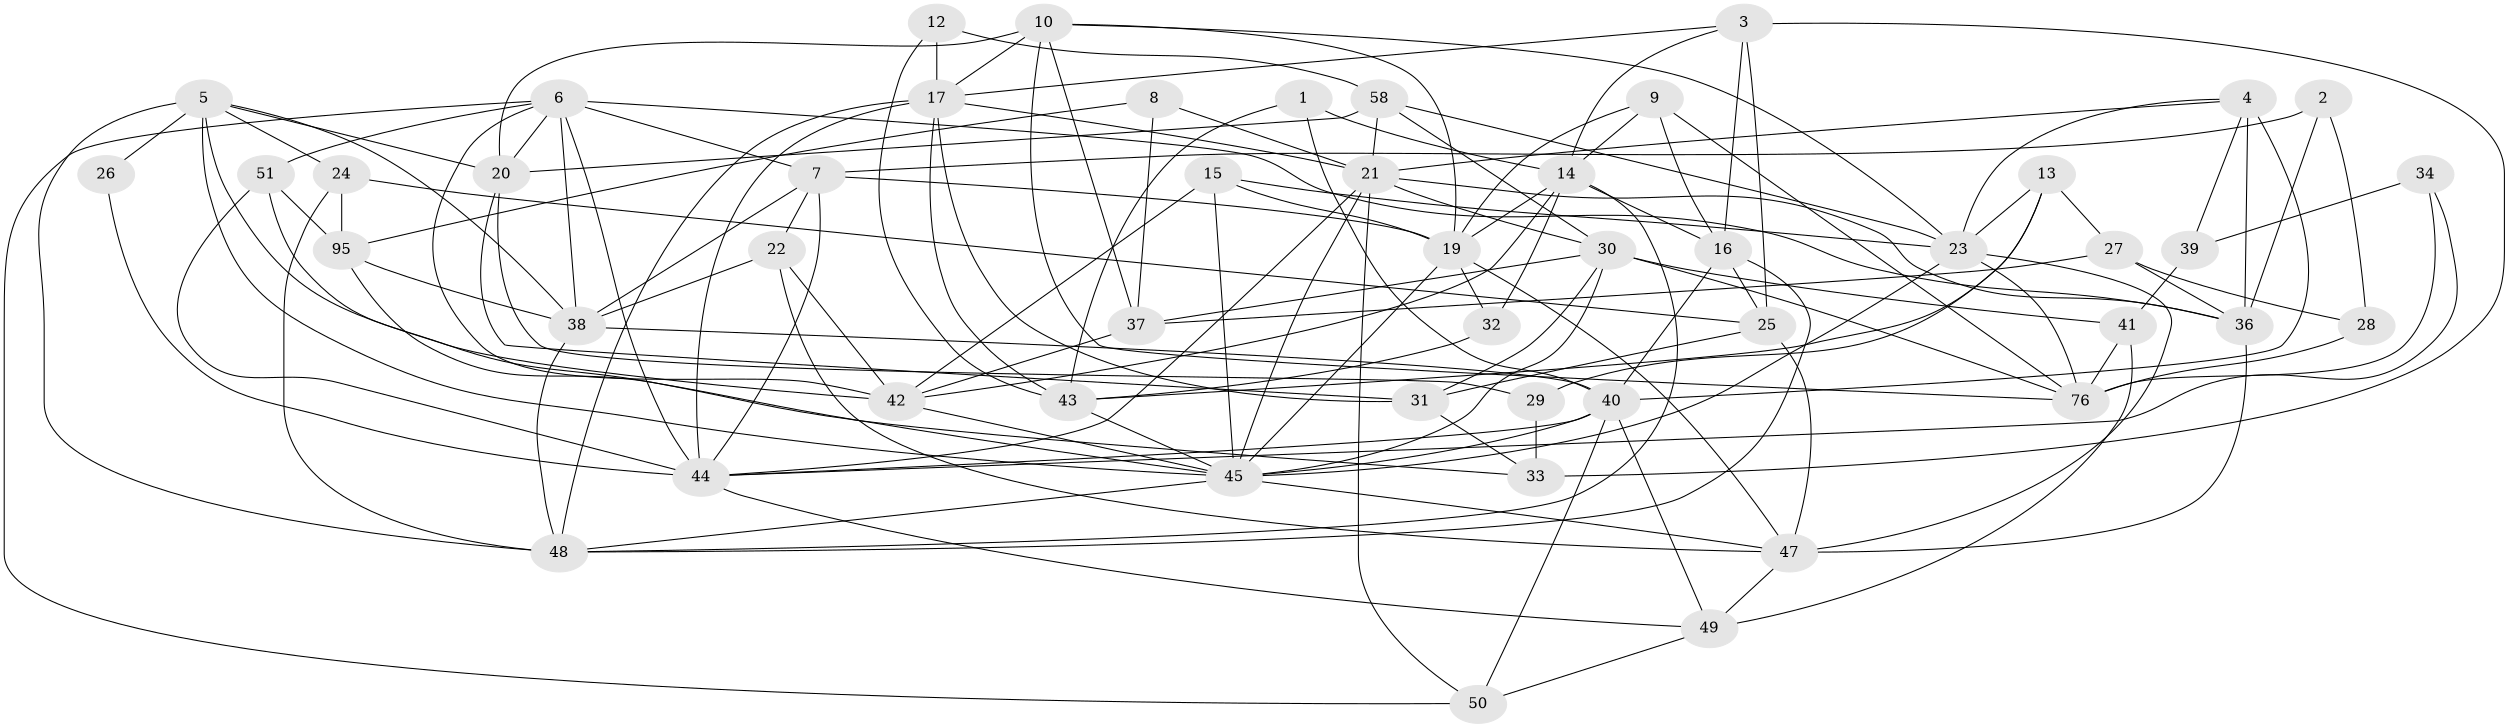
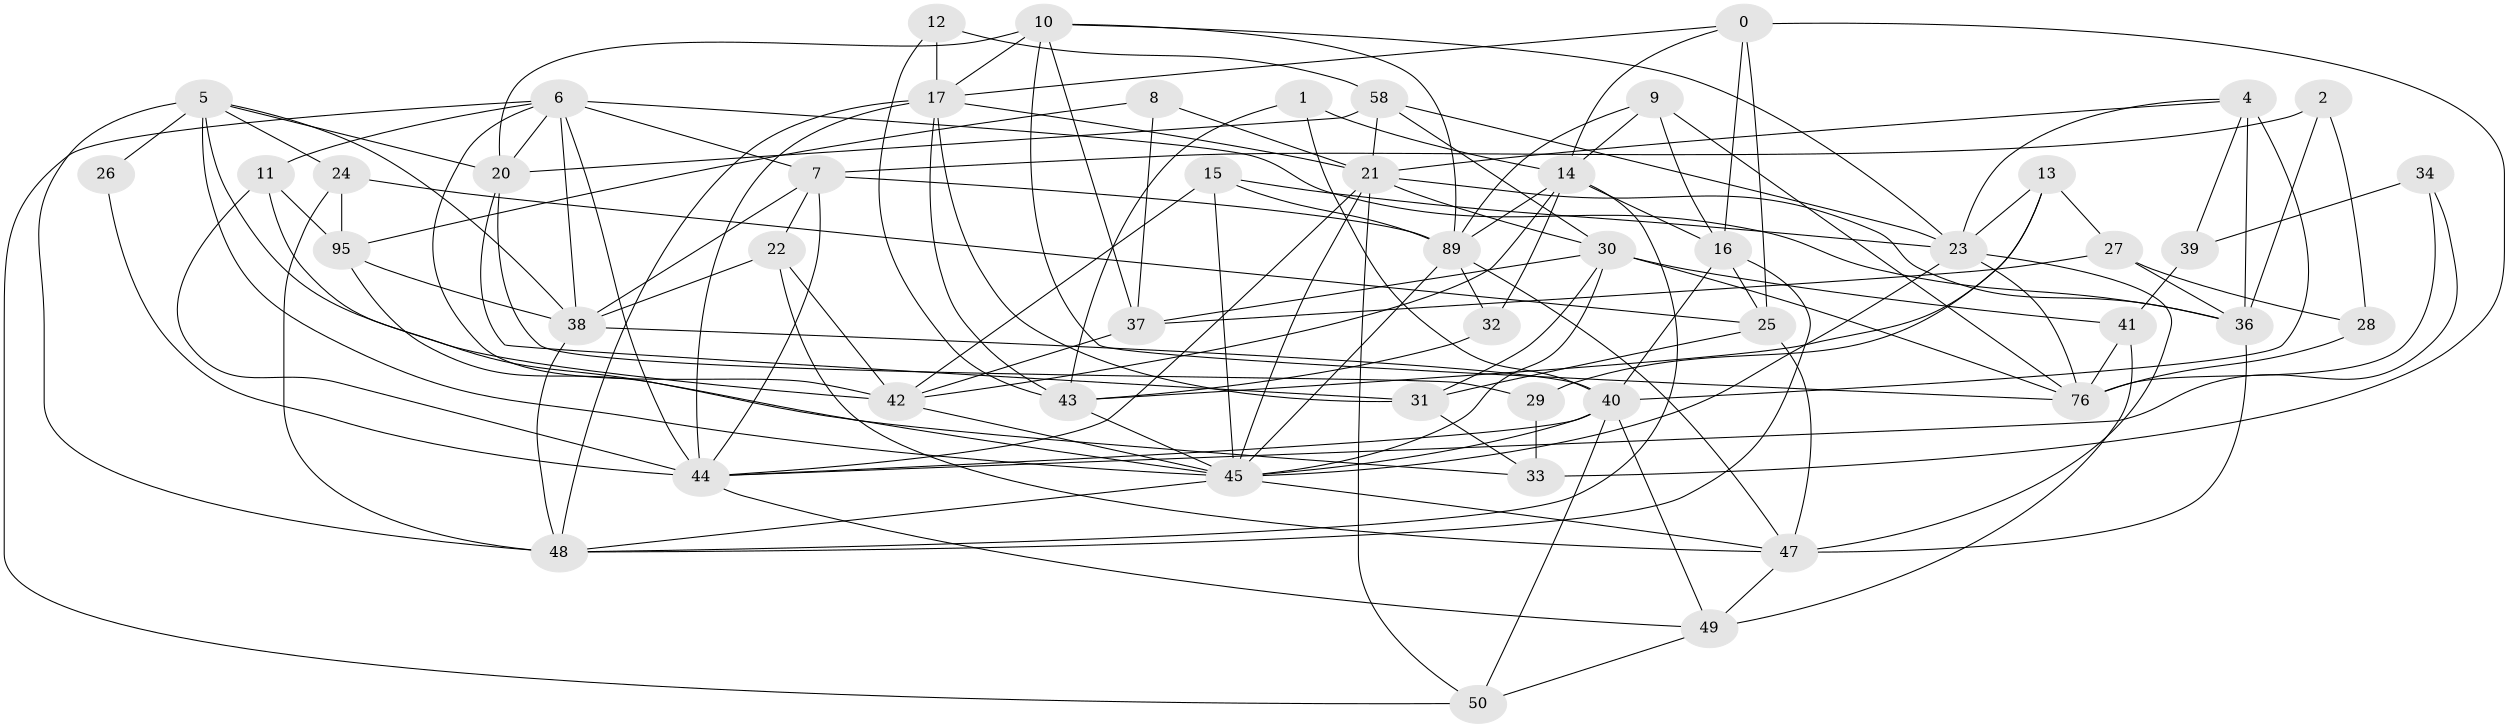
node "3": label "3" -> "0"
node "51": label "51" -> "11"
node "19": label "19" -> "89"
